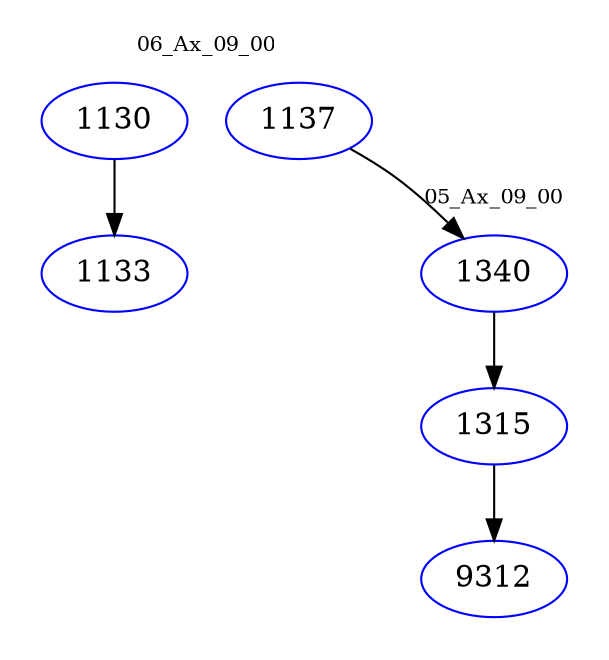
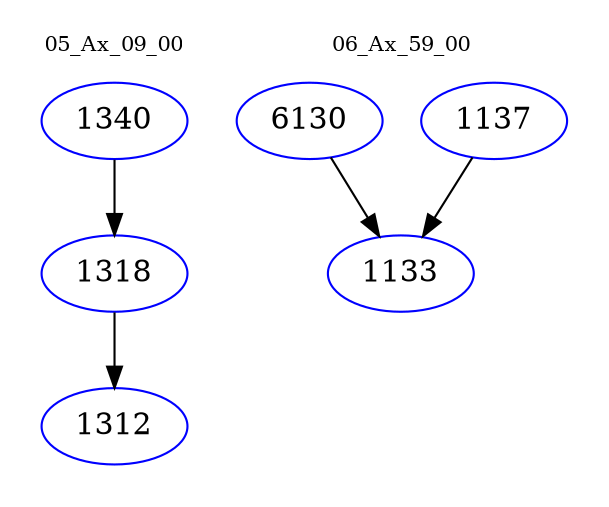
cluster "06_Ax_09_00": label "06_Ax_09_00" -> "06_Ax_59_00"
node "1130": label "1130" -> "6130"
edge "1137" -> "1340": now "1137" -> "1133"
node "1315": label "1315" -> "1318"
node "9312": label "9312" -> "1312"
